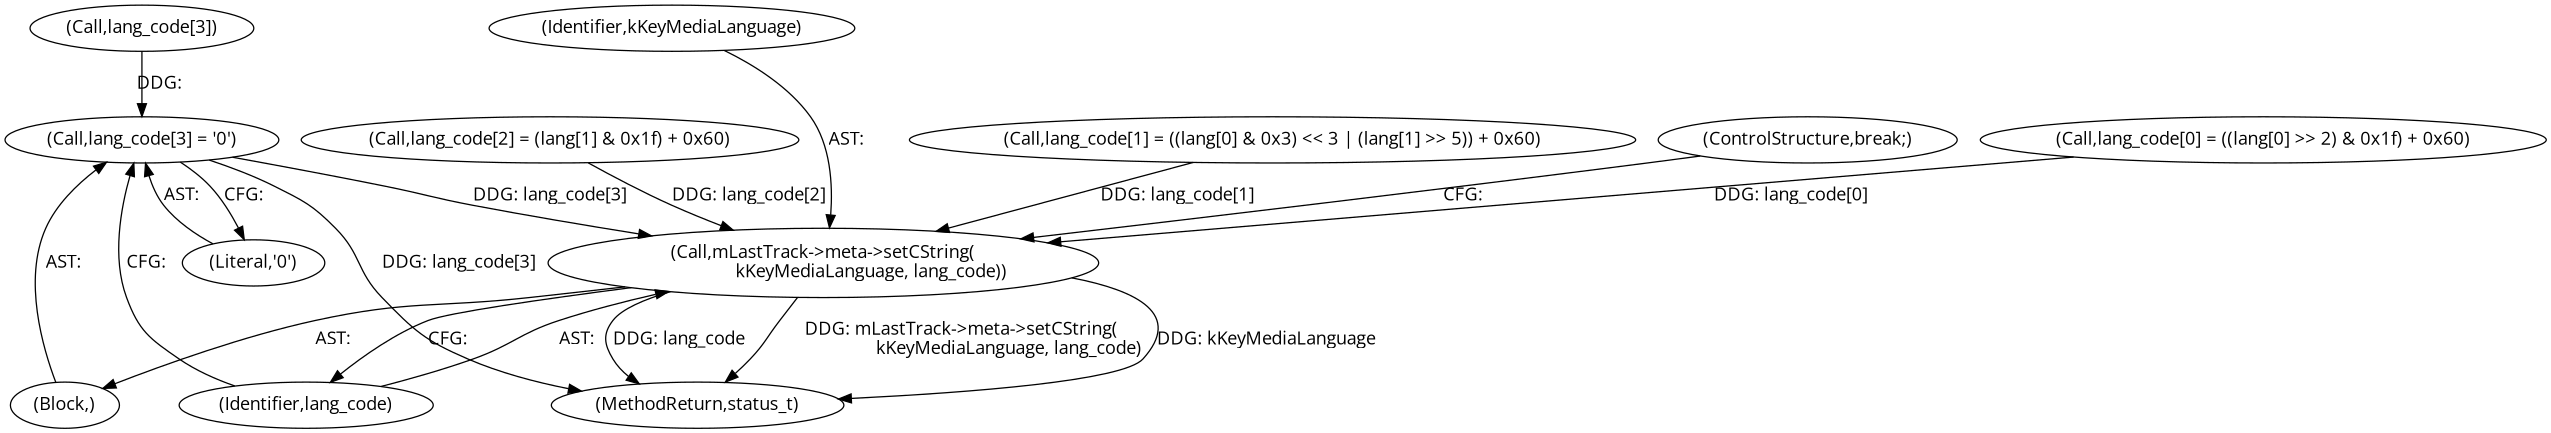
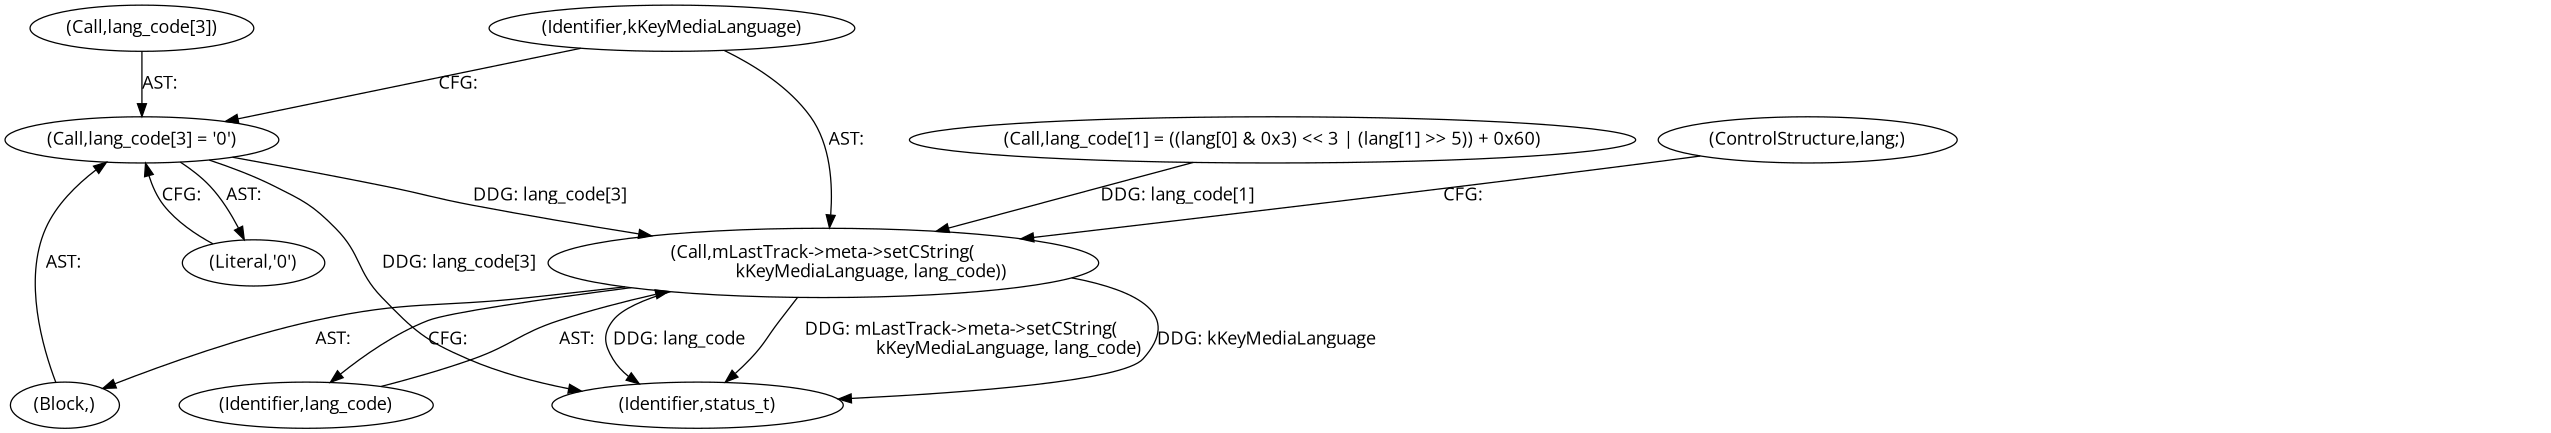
edge "(Call,lang_code[3])" -> "(Call,lang_code[3] = '0')": label "DDG: " -> "AST: "
node "(Call,lang_code[2] = (lang[1] & 0x1f) + 0x60)": removed
node "(ControlStructure,break;)": label "(ControlStructure,break;)" -> "(ControlStructure,lang;)"
node "(Call,lang_code[0] = ((lang[0] >> 2) & 0x1f) + 0x60)": removed
edge "(Literal,'0')" -> "(Call,lang_code[3] = '0')": label "AST: " -> "CFG: "
edge "(Call,lang_code[3] = '0')" -> "(Literal,'0')": label "CFG: " -> "AST: "
edge "(Identifier,lang_code)" -> "(Call,lang_code[3] = '0')": now "(Identifier,kKeyMediaLanguage)" -> "(Call,lang_code[3] = '0')"
node "(MethodReturn,status_t)": label "(MethodReturn,status_t)" -> "(Identifier,status_t)"
